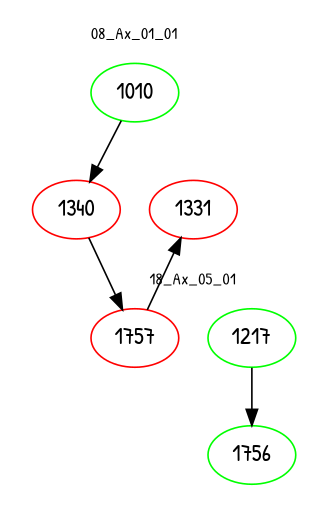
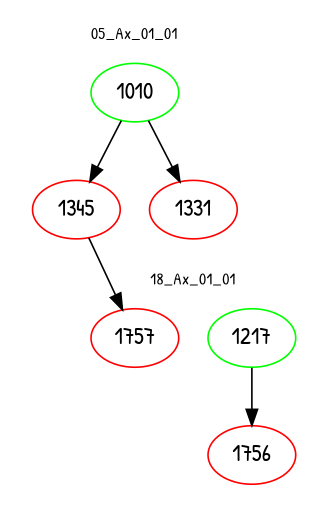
cluster "08_Ax_01_01": label "08_Ax_01_01" -> "05_Ax_01_01"
node "1340": label "1340" -> "1345"
cluster "18_Ax_05_01": label "18_Ax_05_01" -> "18_Ax_01_01"
edge "1757" -> "1331": now "1010" -> "1331"
node "1756": color green -> red
